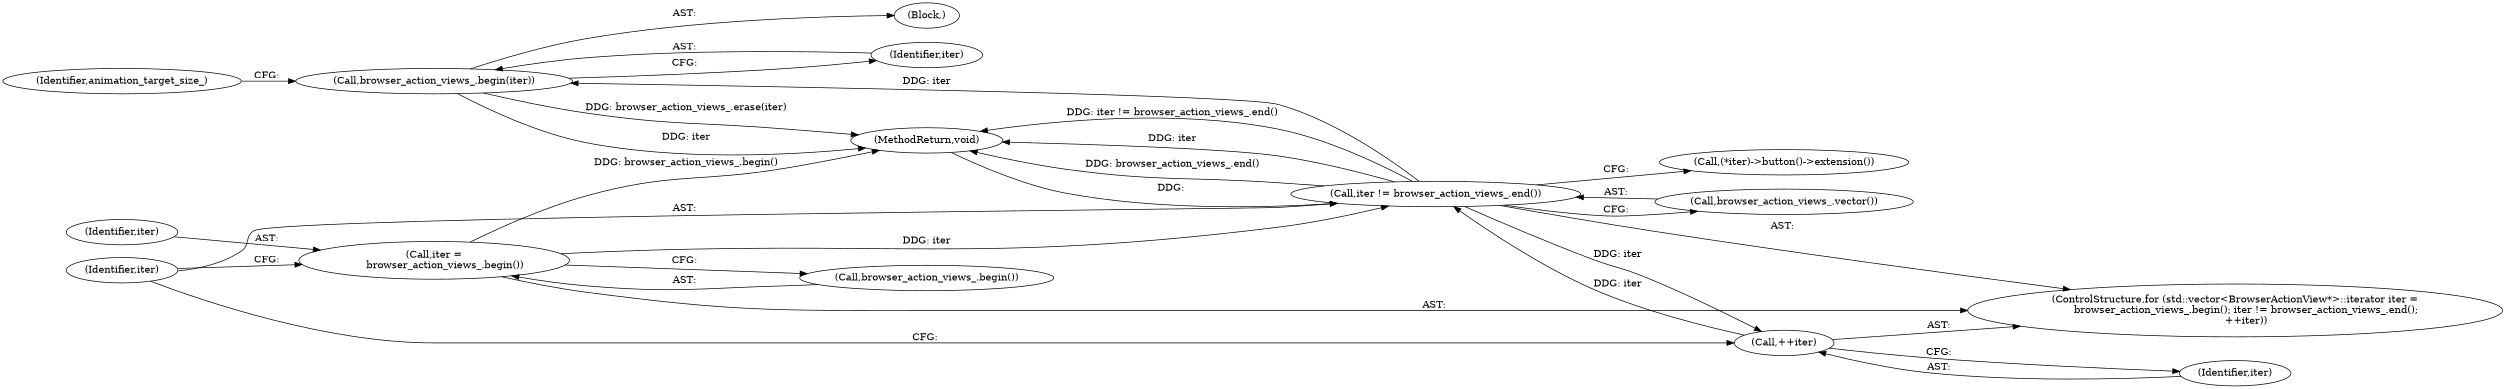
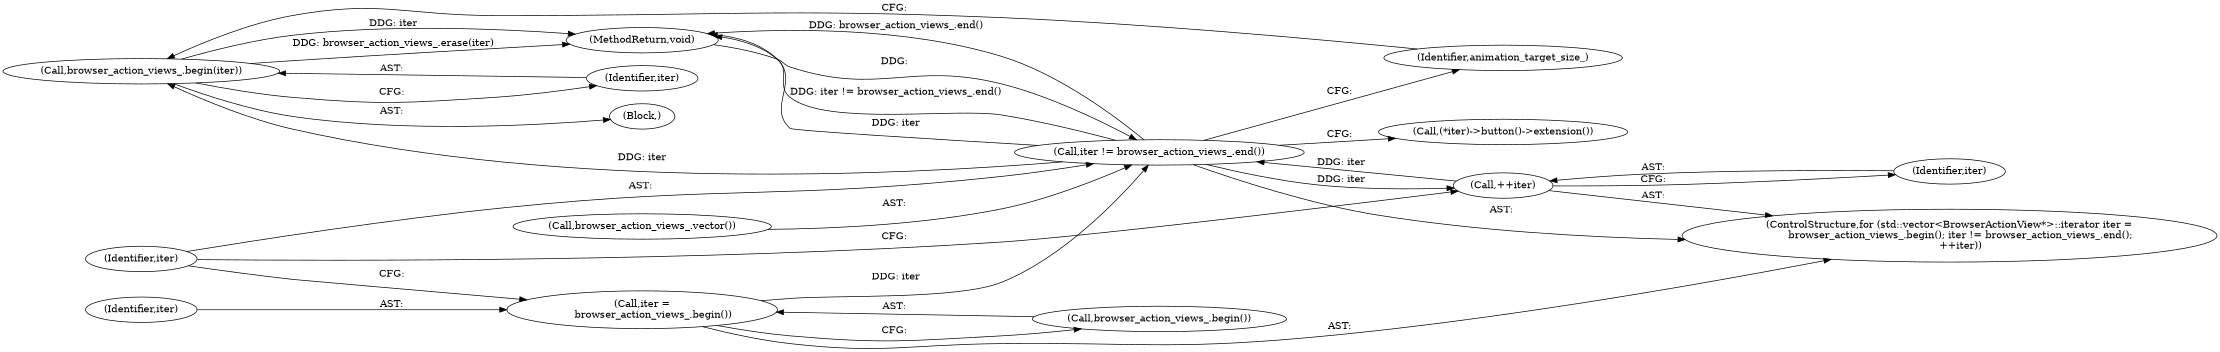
edge "(Call,iter = browser_action_views_.begin())" -> "(MethodReturn,void)": removed, label "DDG: browser_action_views_.begin()"
edge "(Call,iter != browser_action_views_.end())" -> "(Call,browser_action_views_.vector())": now "(Call,iter != browser_action_views_.end())" -> "(Identifier,animation_target_size_)"
